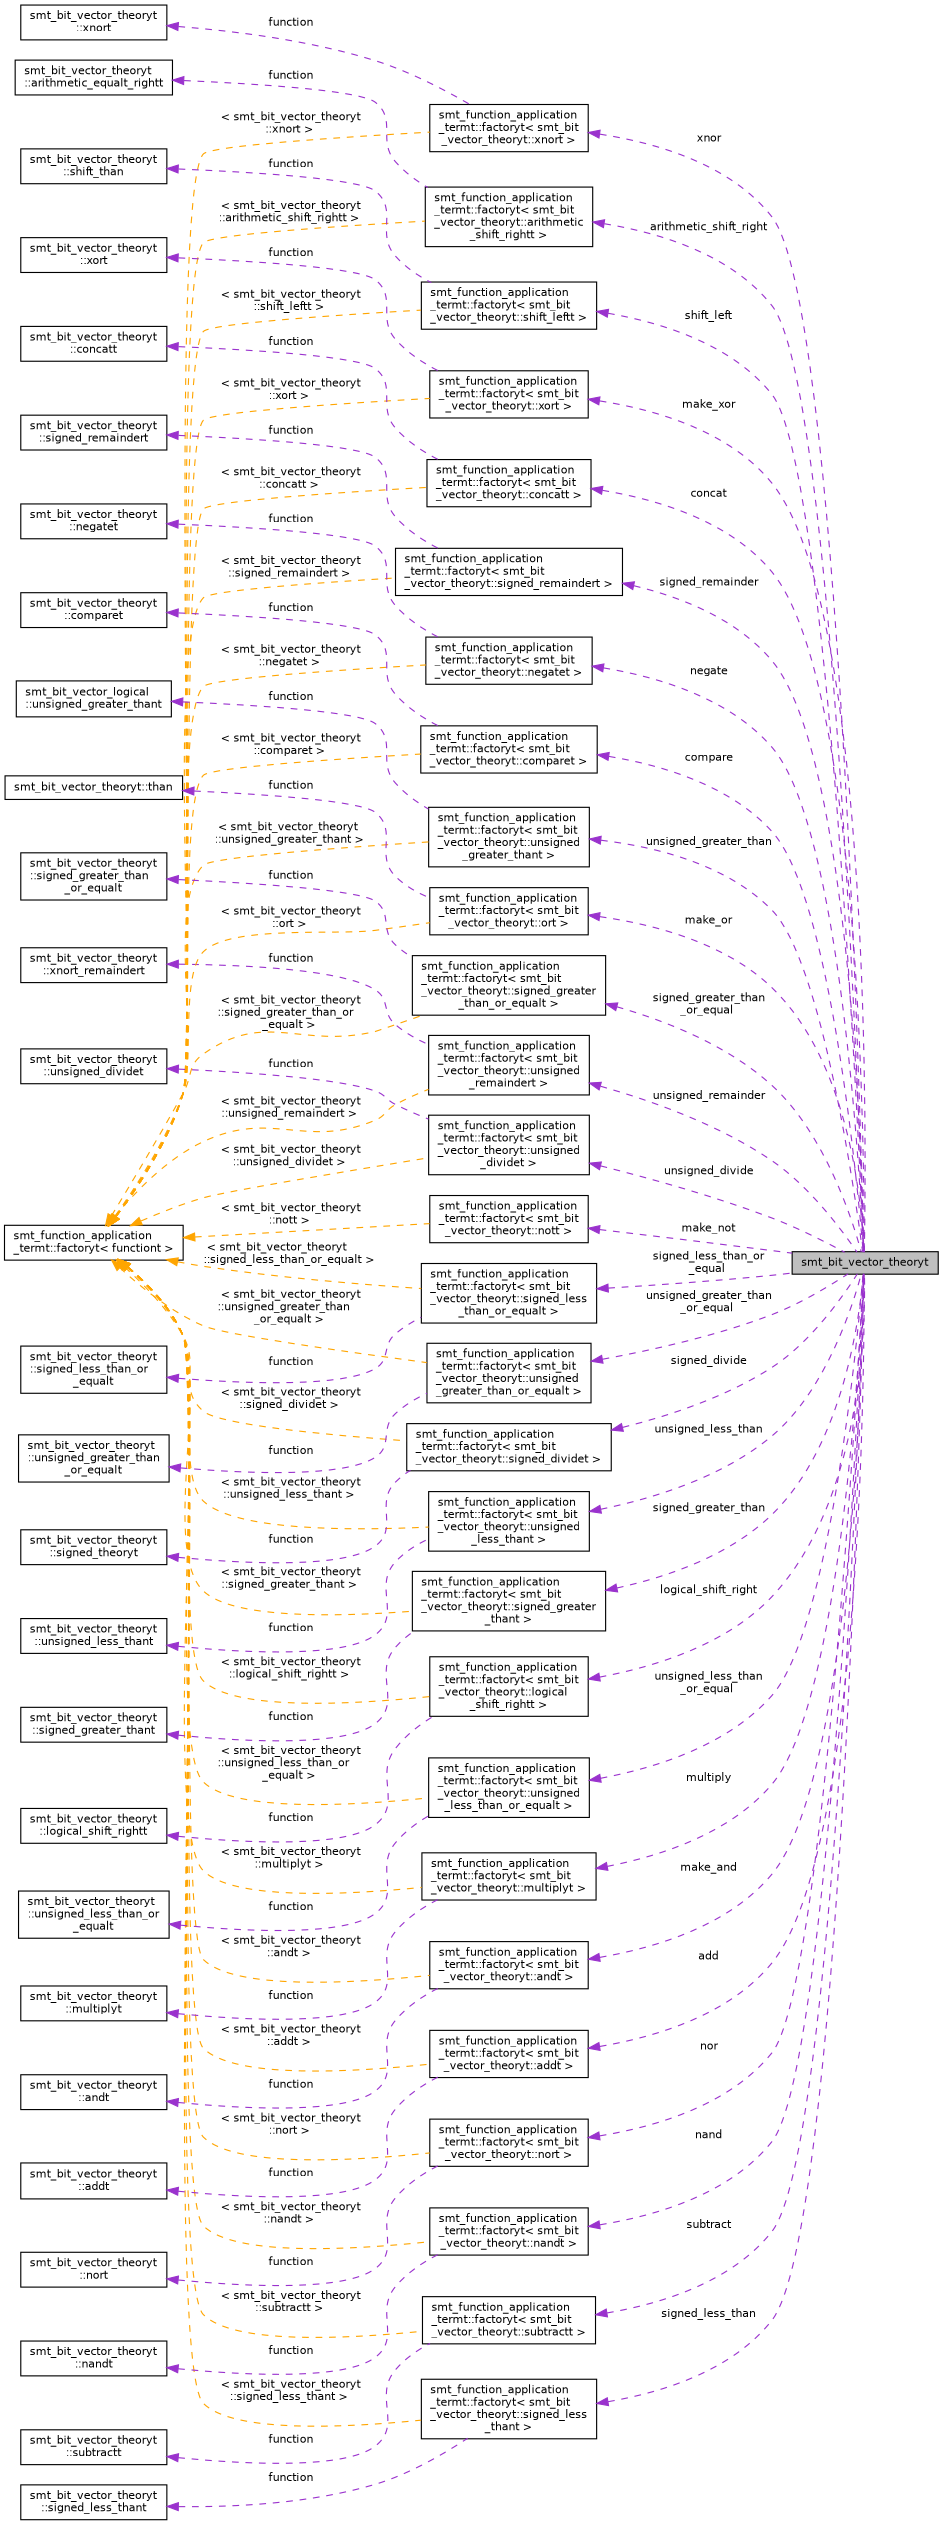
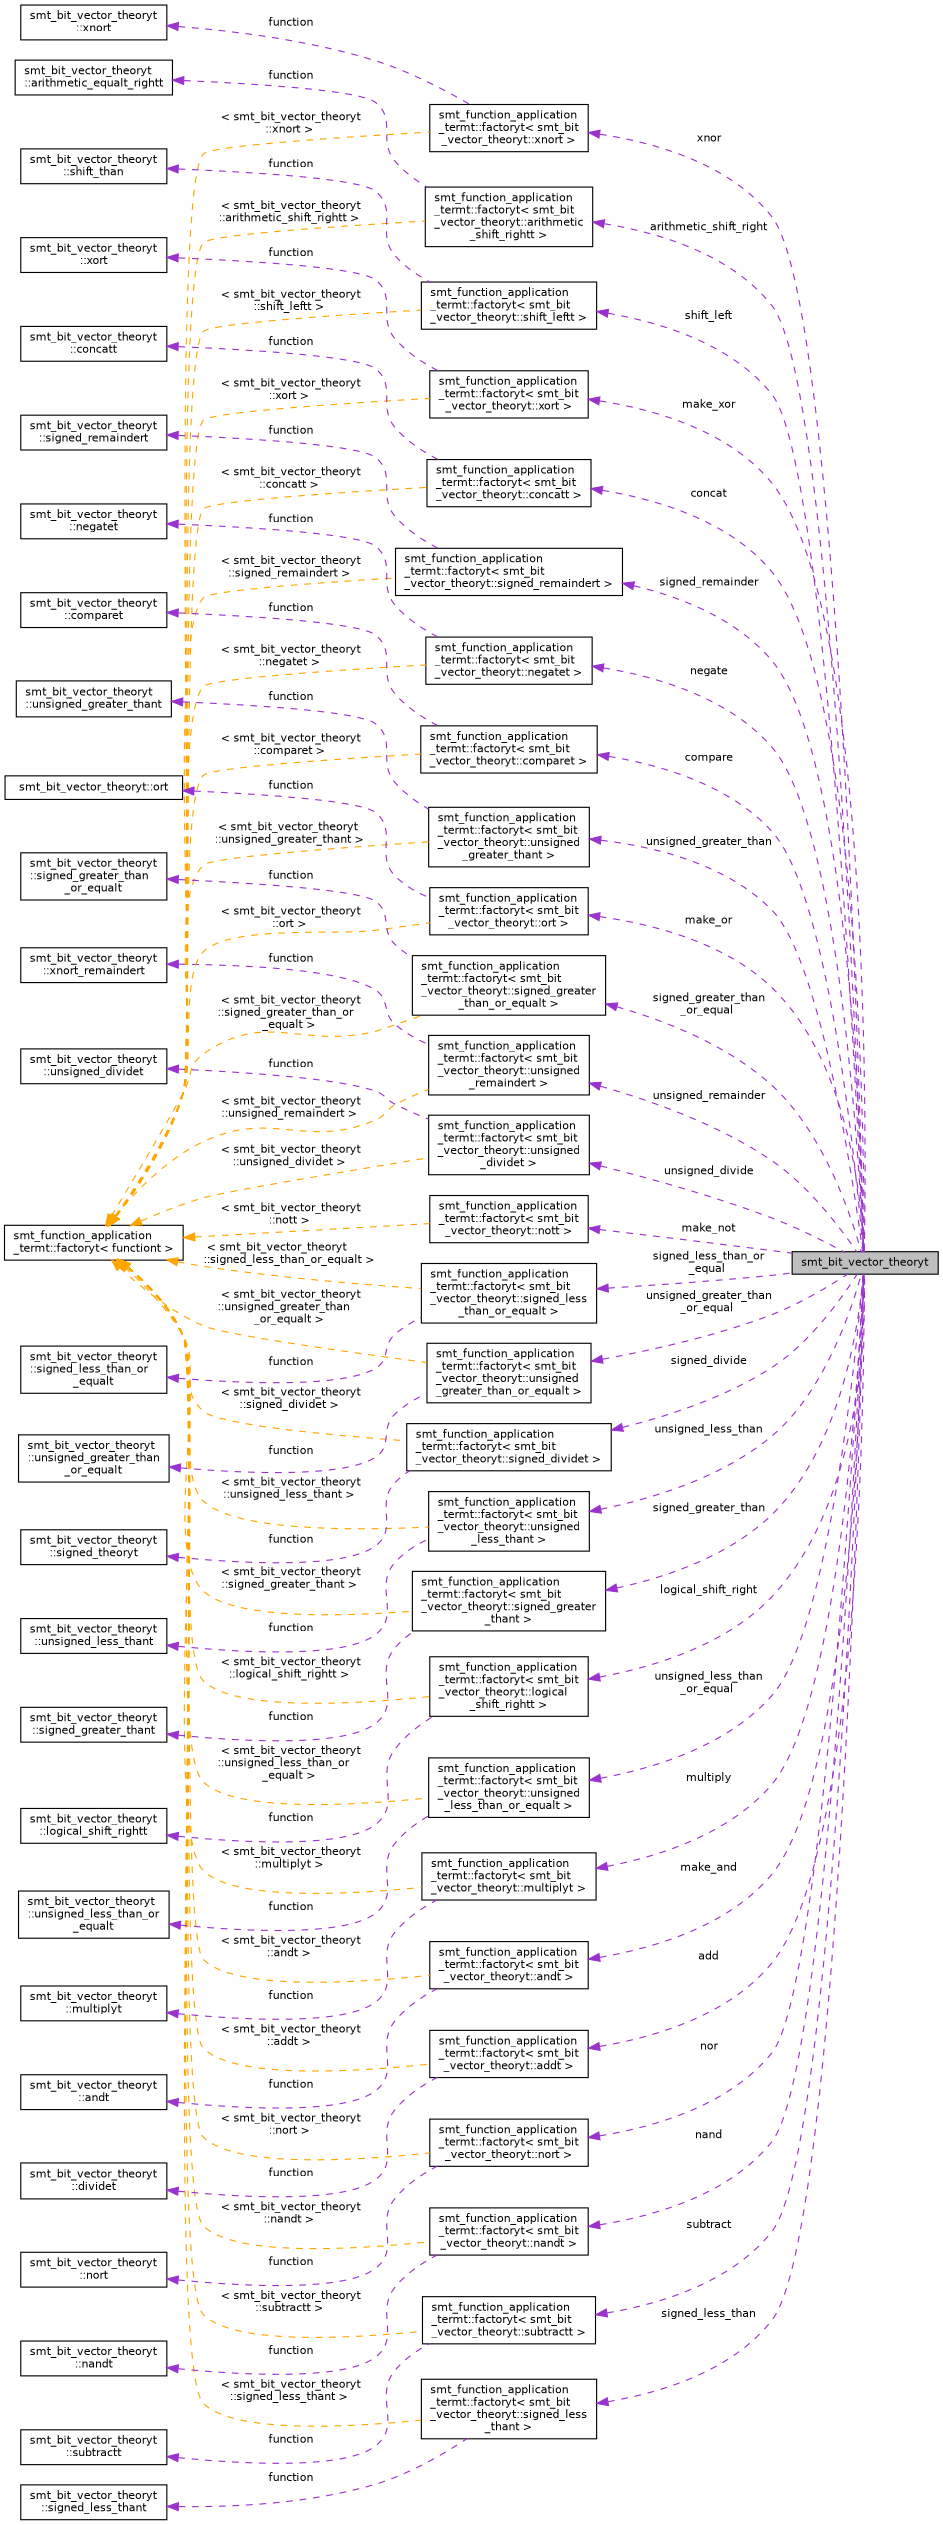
node "smt_bit_vector_logical ::unsigned_greater_thant": label "smt_bit_vector_logical ::unsigned_greater_thant" -> "smt_bit_vector_theoryt ::unsigned_greater_thant"
node "smt_bit_vector_theoryt::than": label "smt_bit_vector_theoryt::than" -> "smt_bit_vector_theoryt::ort"
node "smt_bit_vector_theoryt ::addt": label "smt_bit_vector_theoryt ::addt" -> "smt_bit_vector_theoryt ::dividet"
